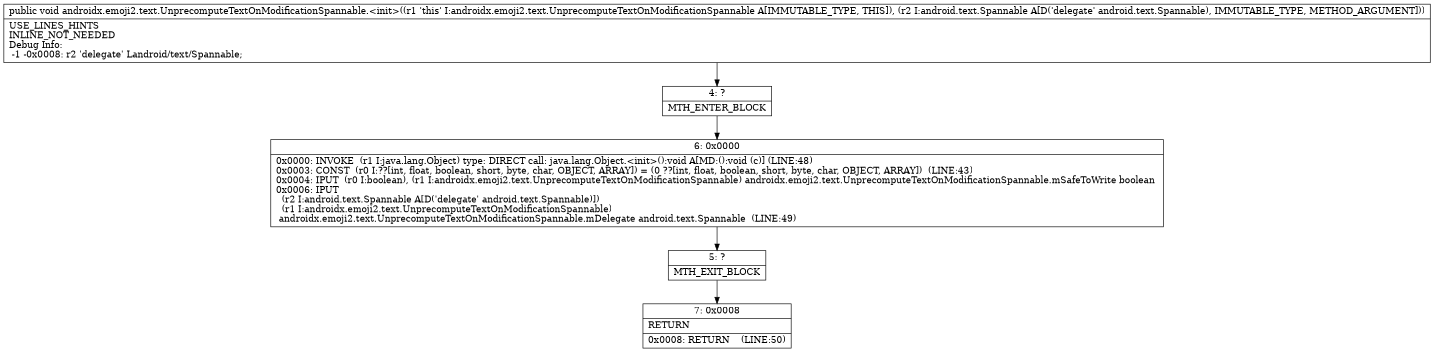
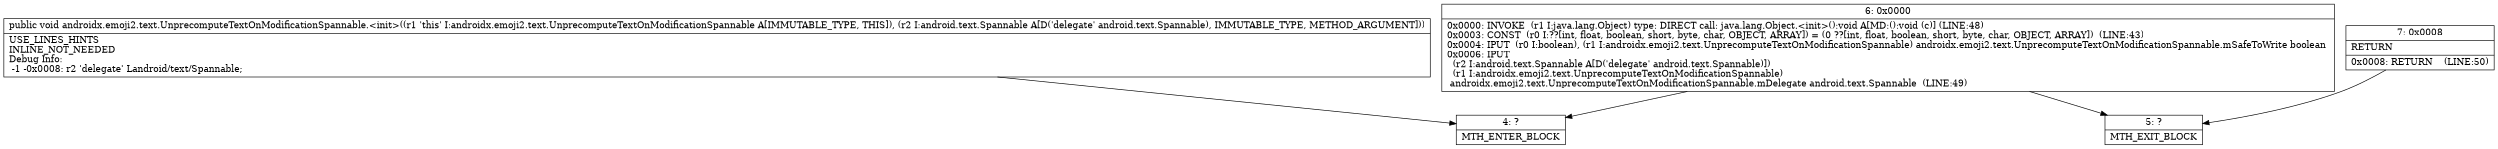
edge "4: ?" -> "6: 0x0000": reversed
edge "5: ?" -> "7: 0x0008": reversed
